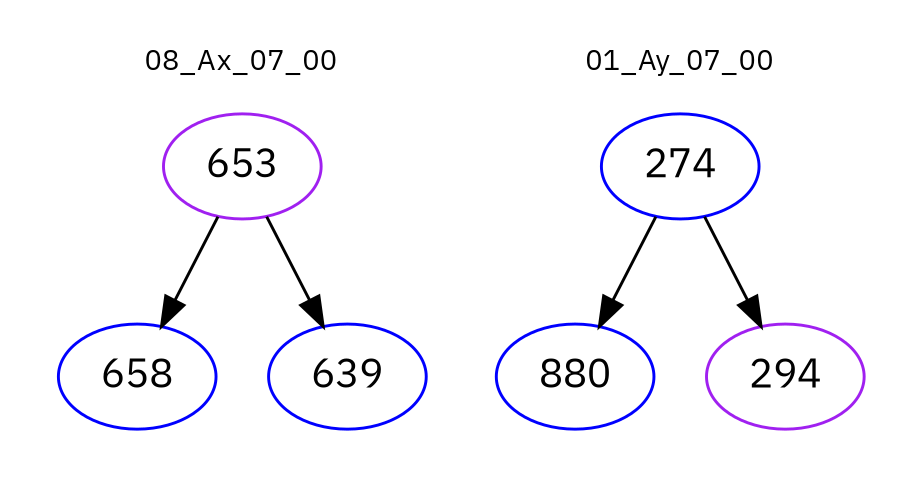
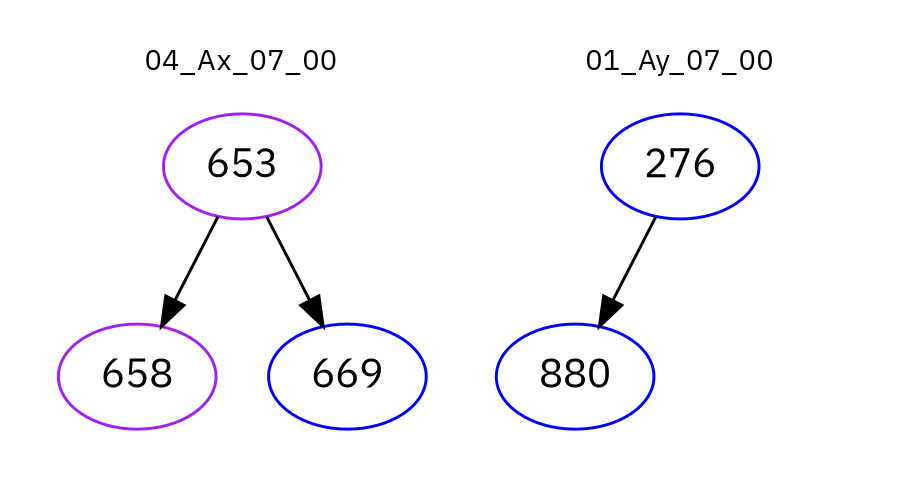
cluster "08_Ax_07_00": label "08_Ax_07_00" -> "04_Ax_07_00"
node "274": label "274" -> "276"
node "658": color blue -> purple
node "639": label "639" -> "669"
node "294": removed
